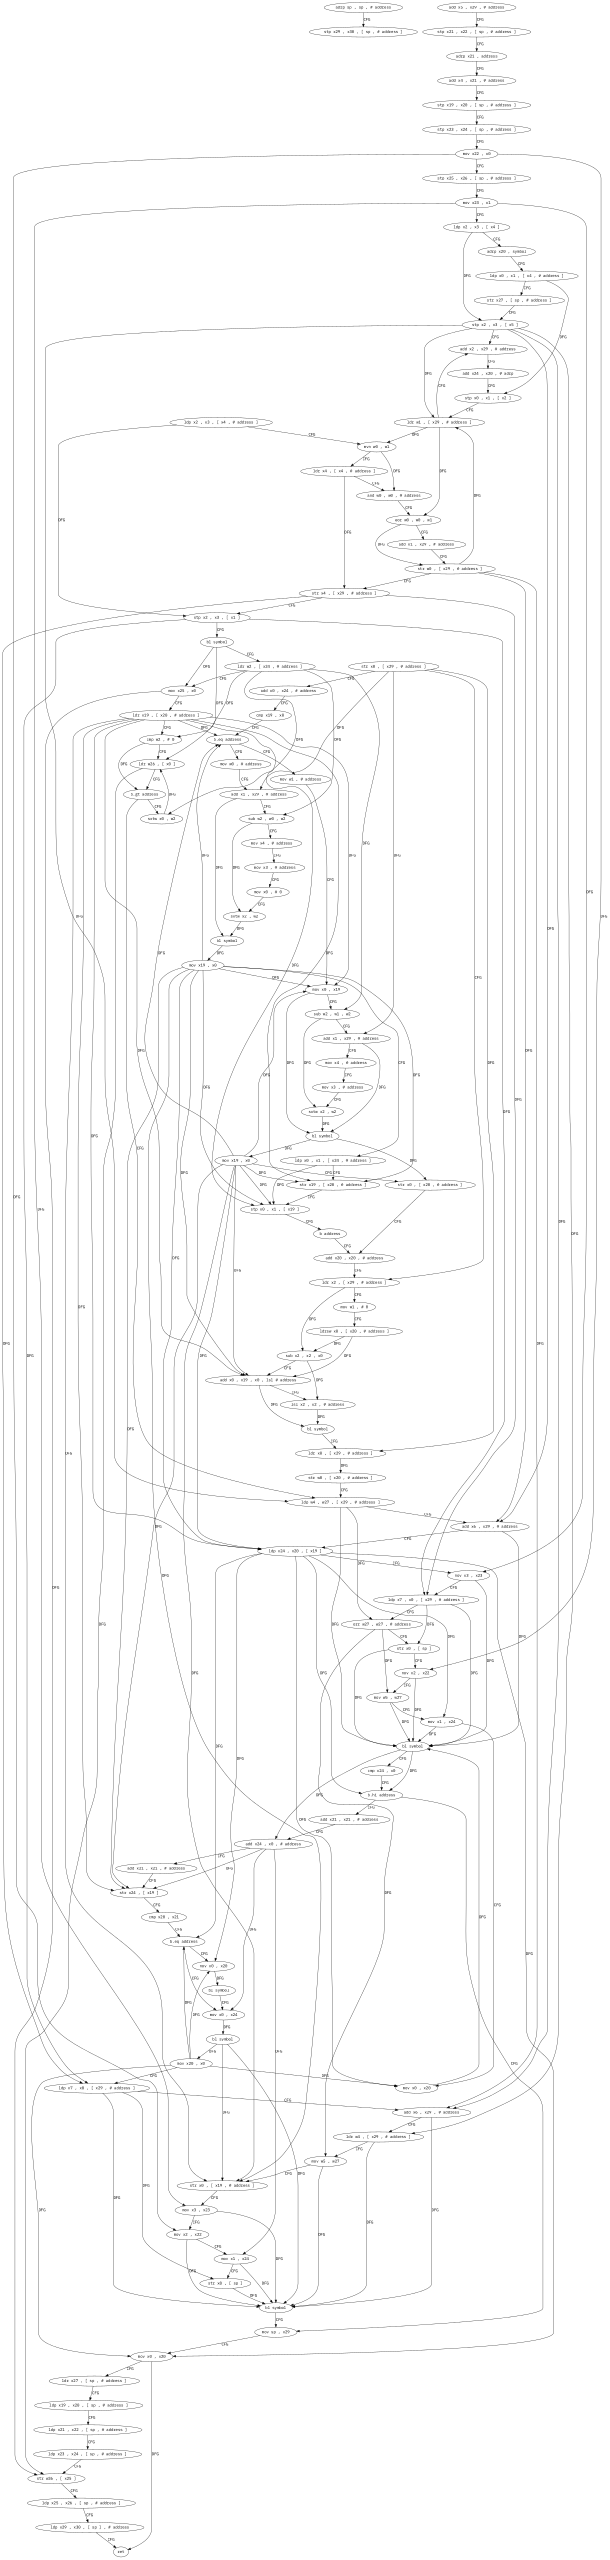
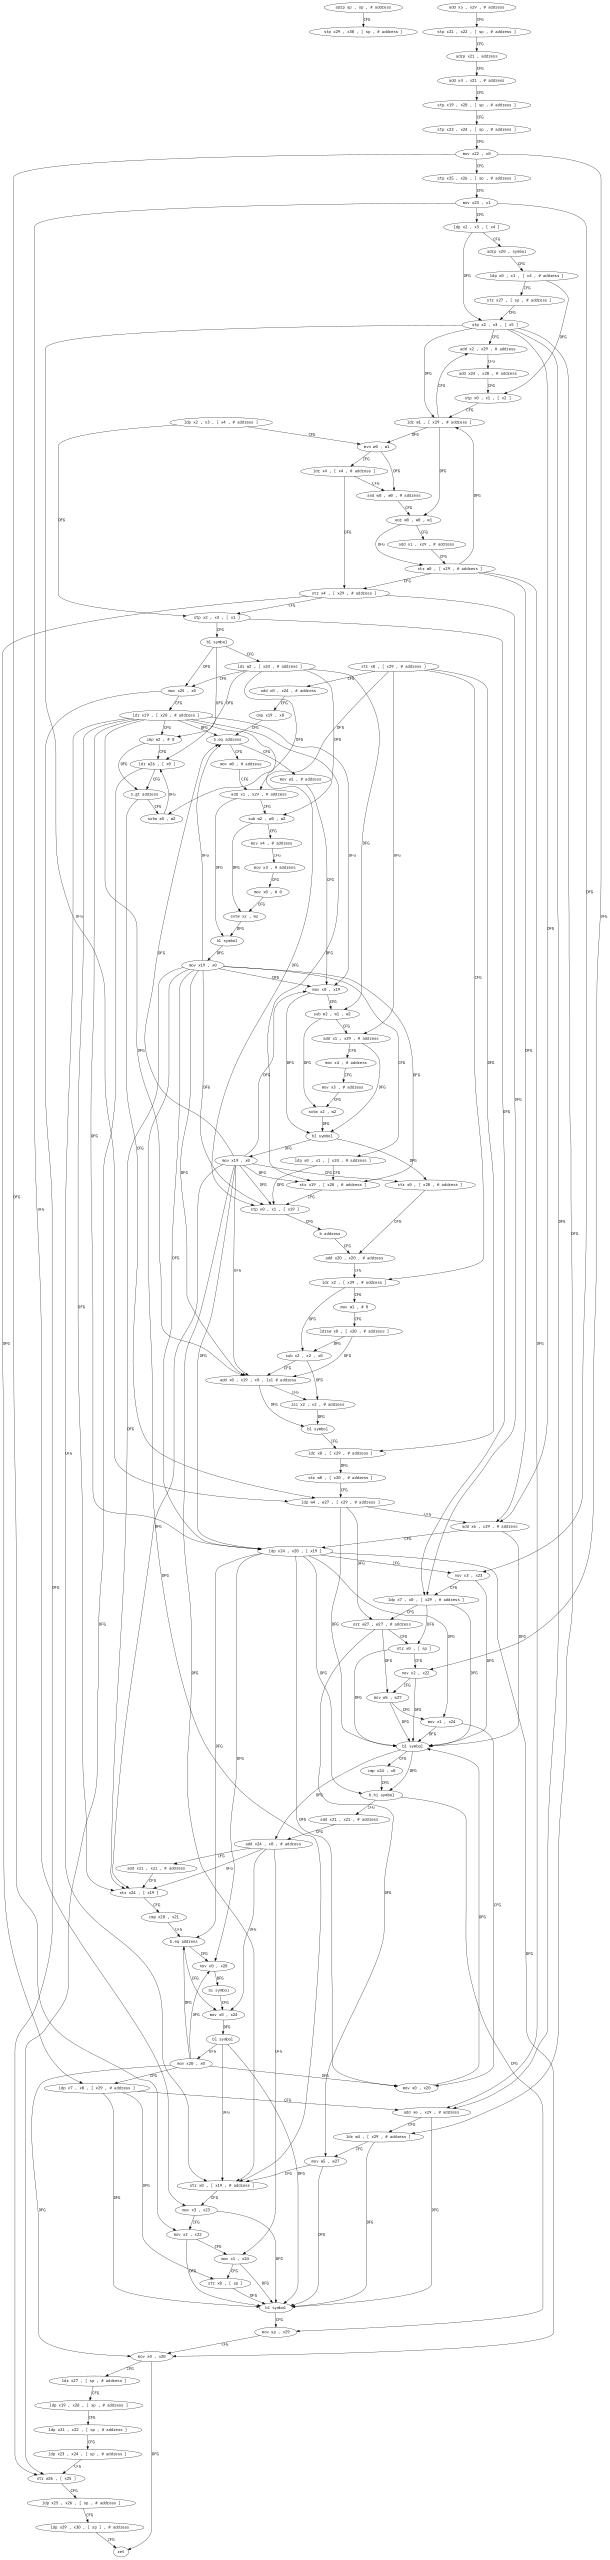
node "add x24 , x20 , # adrp": label "add x24 , x20 , # adrp" -> "add x24 , x20 , # address"
edge "stp x2 , x3 , [ x1 ]" -> "ldp x7 , x8 , [ x29 , # address ]": removed, label "DFG"
node "b.hi address": label "b.hi address" -> "b.hi symbol"
